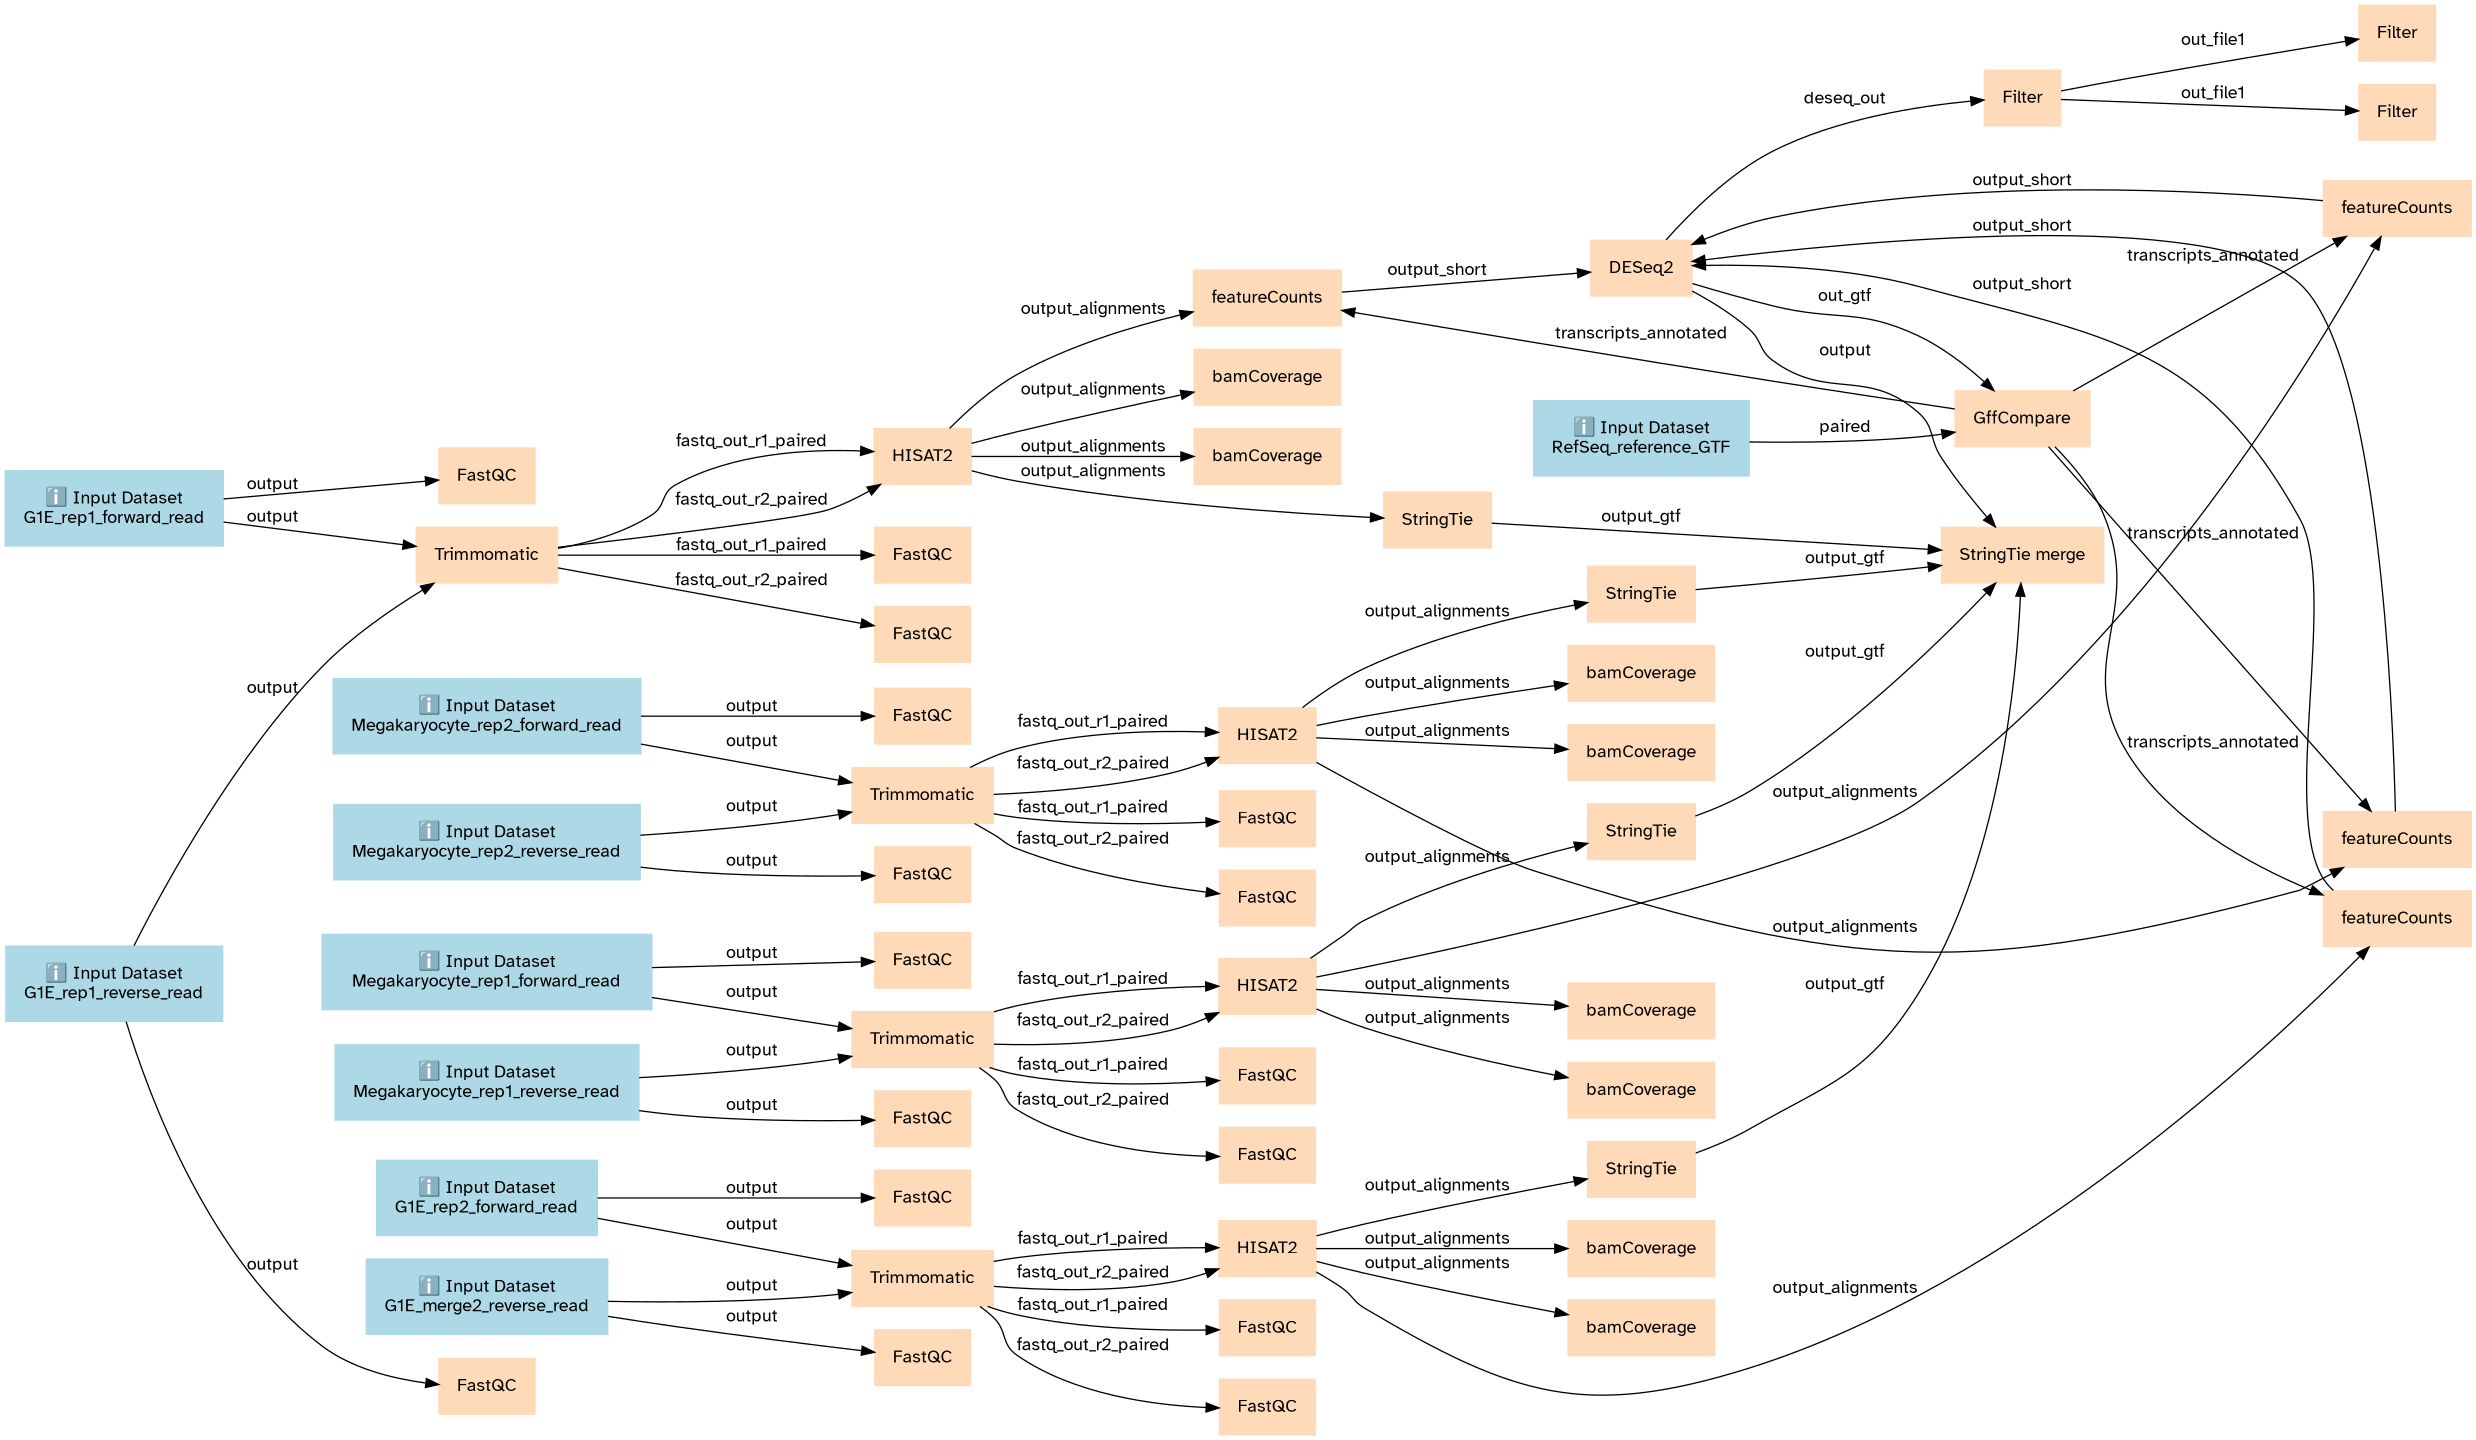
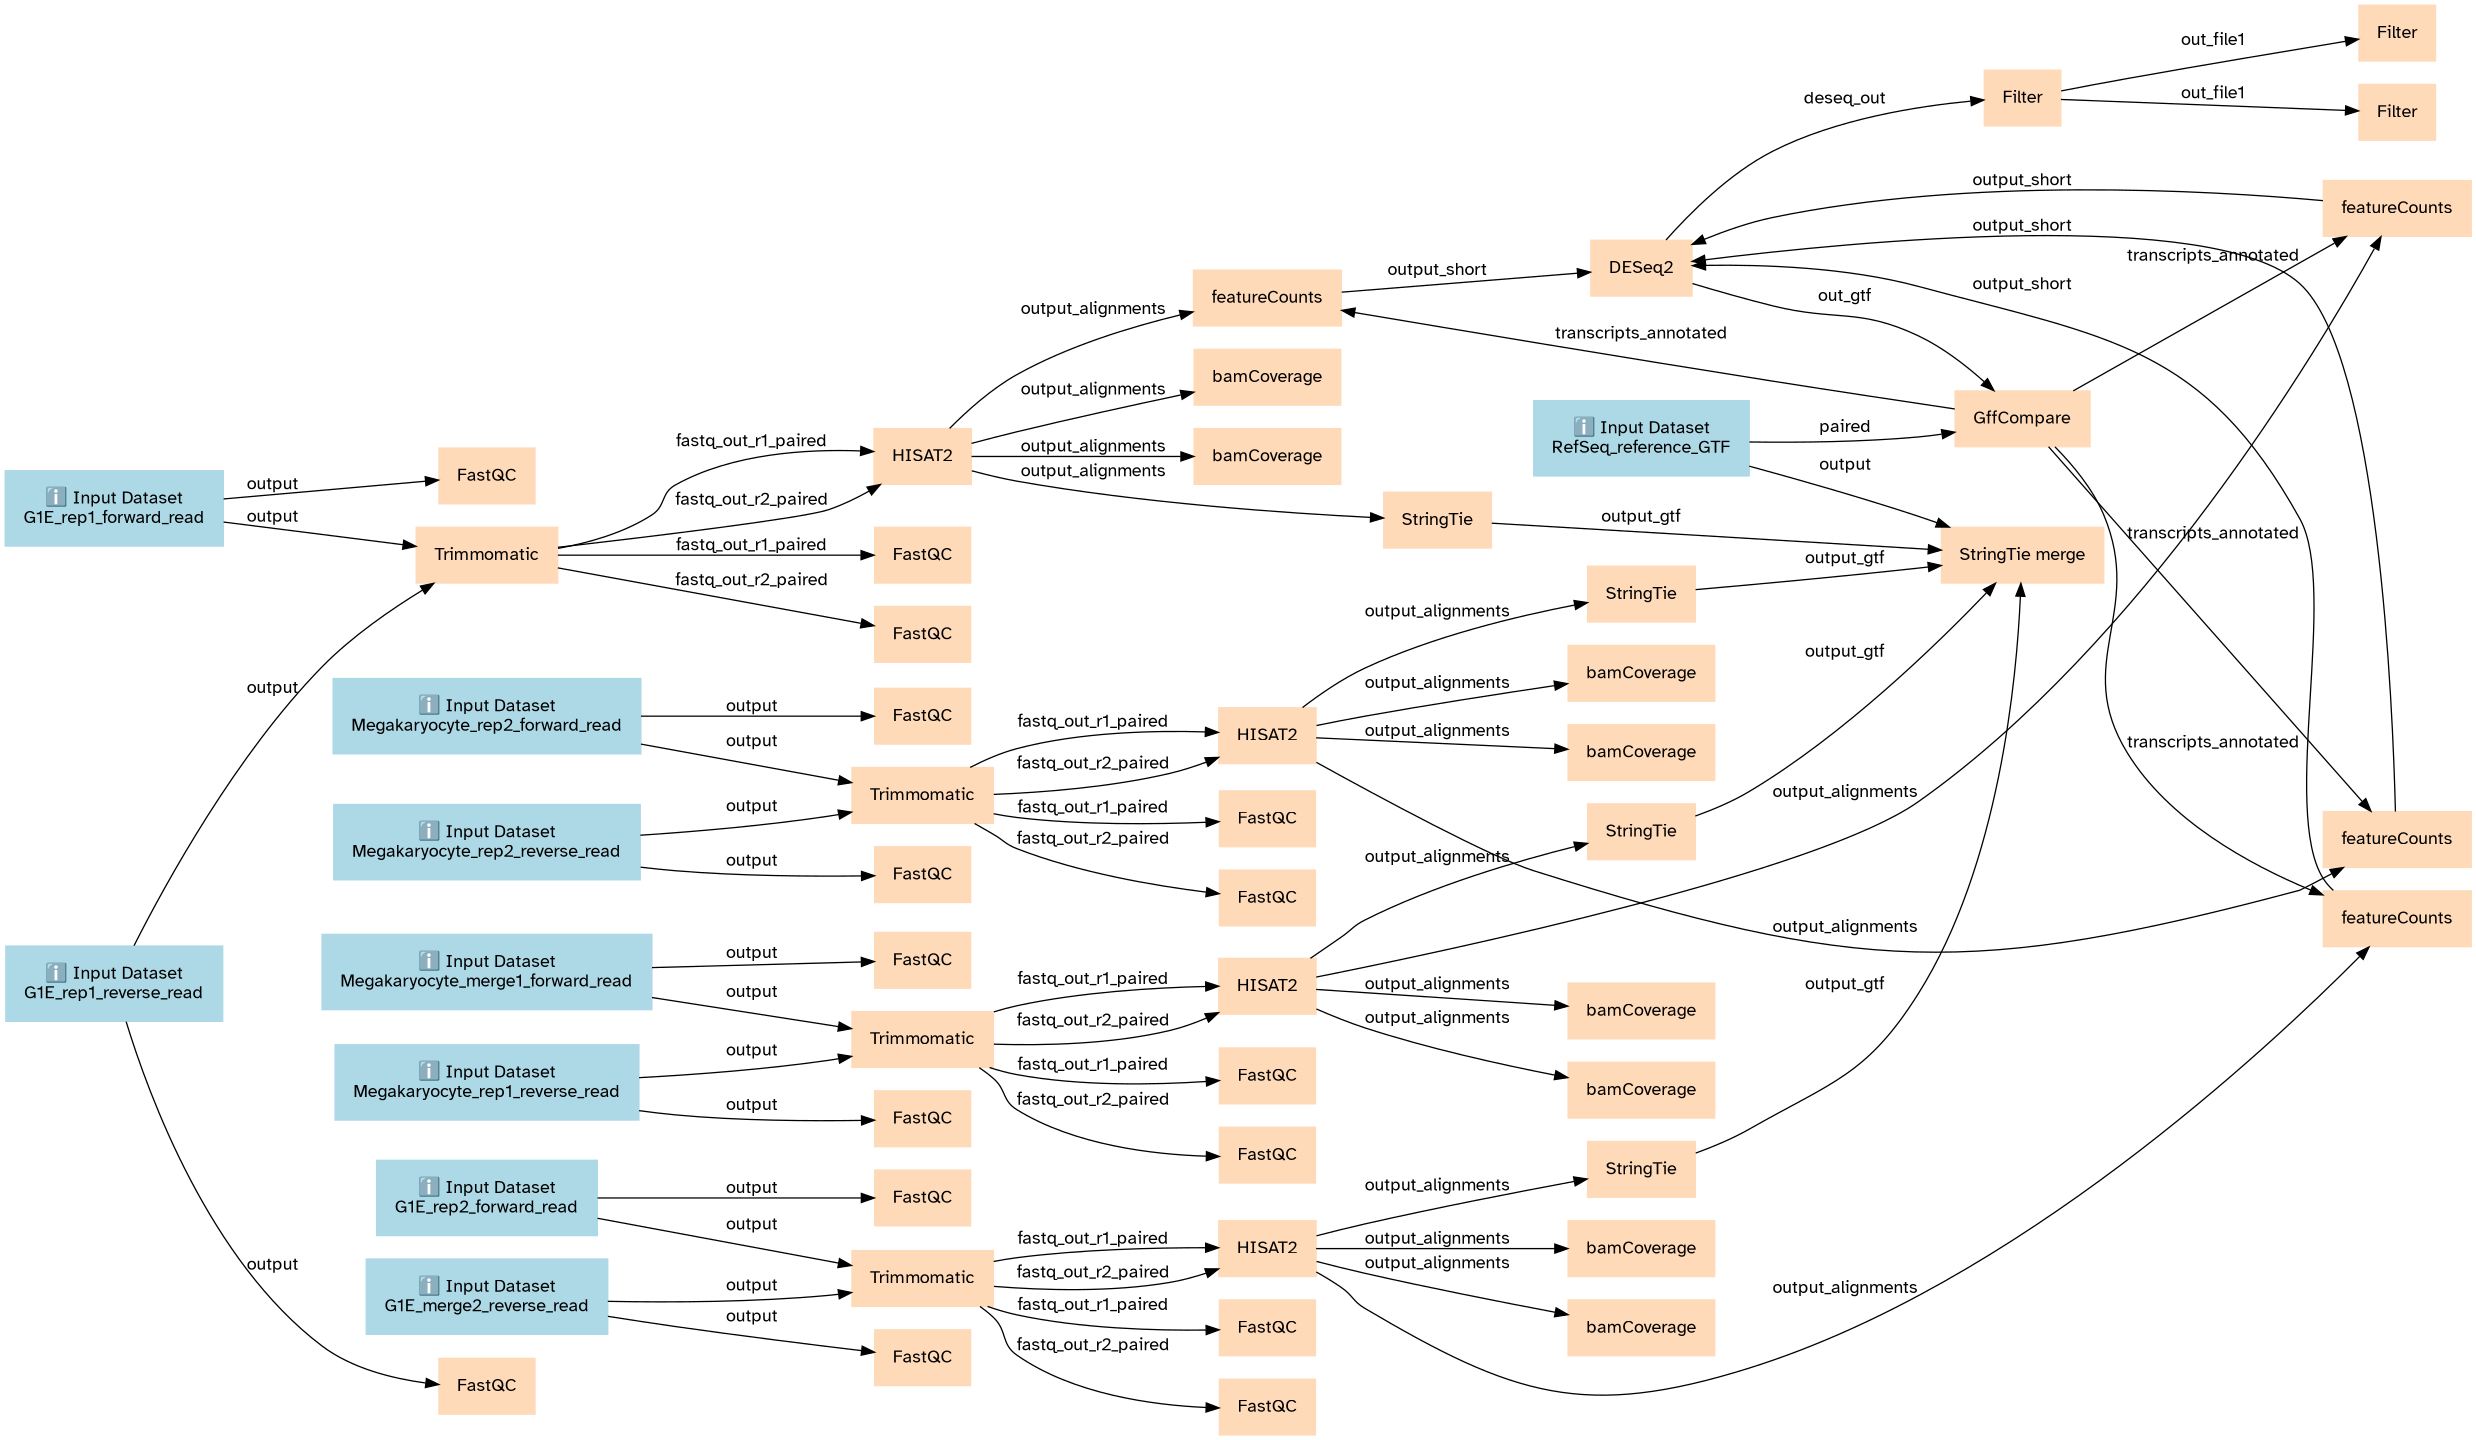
edge "DESeq2" -> "StringTie merge": now "ℹ️ Input Dataset RefSeq_reference_GTF" -> "StringTie merge"
node "ℹ️ Input Dataset Megakaryocyte_rep1_forward_read": label "ℹ️ Input Dataset Megakaryocyte_rep1_forward_read" -> "ℹ️ Input Dataset Megakaryocyte_merge1_forward_read"
